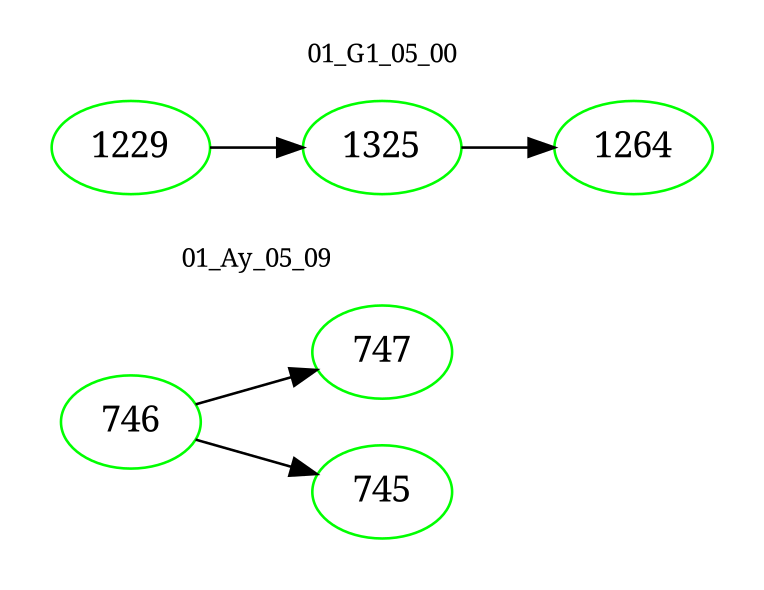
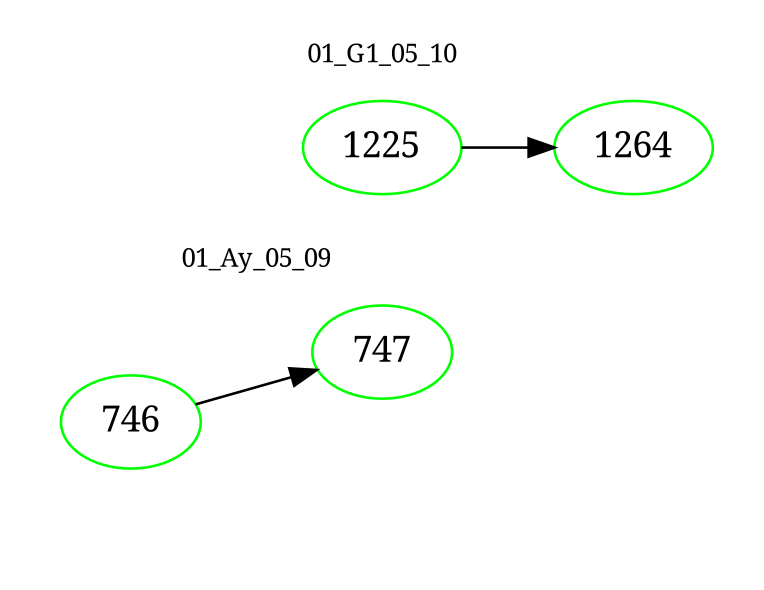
cluster "01_G1_05_00": label "01_G1_05_00" -> "01_G1_05_10"
node "1229": removed
node "1325": label "1325" -> "1225"
node "745": removed
